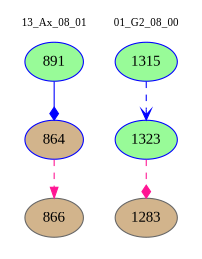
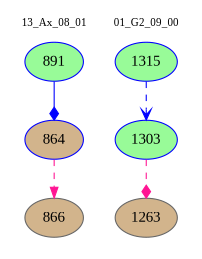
cluster "01_G2_08_00": label "01_G2_08_00" -> "01_G2_09_00"
node "1323": label "1323" -> "1303"
node "1283": label "1283" -> "1263"
